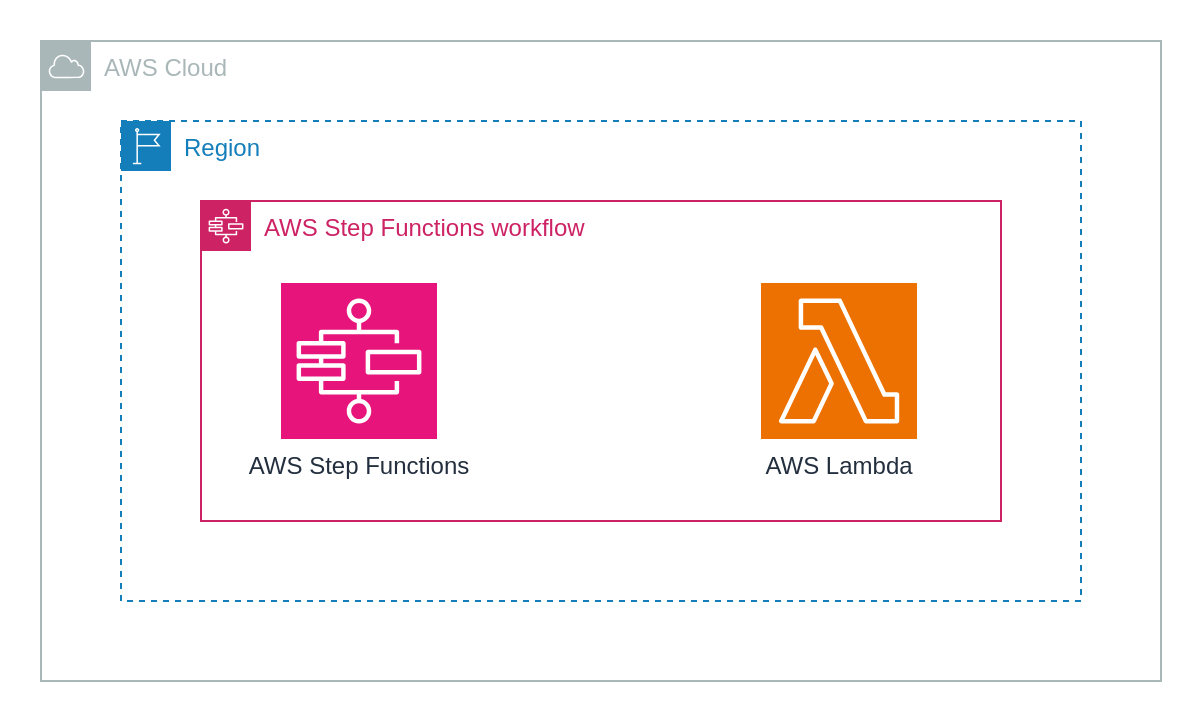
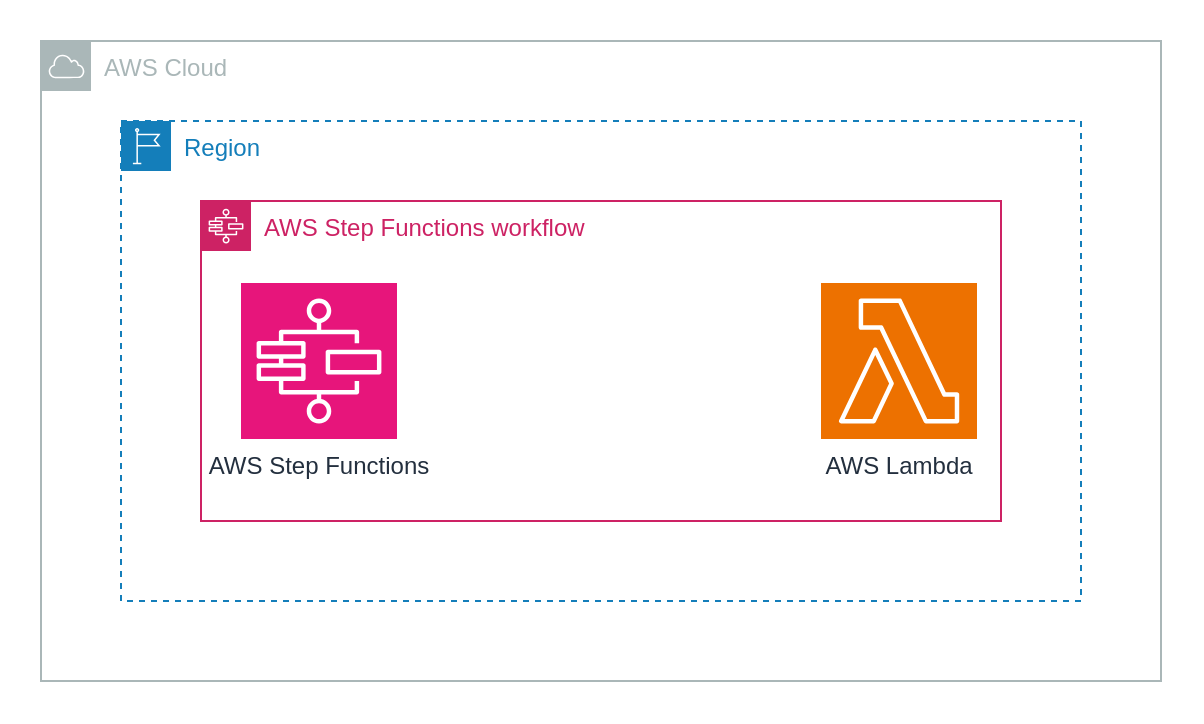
node "AWS Step Functions": moved (359, 361) -> (319, 361)
node "AWS Lambda": moved (839, 361) -> (899, 361)
